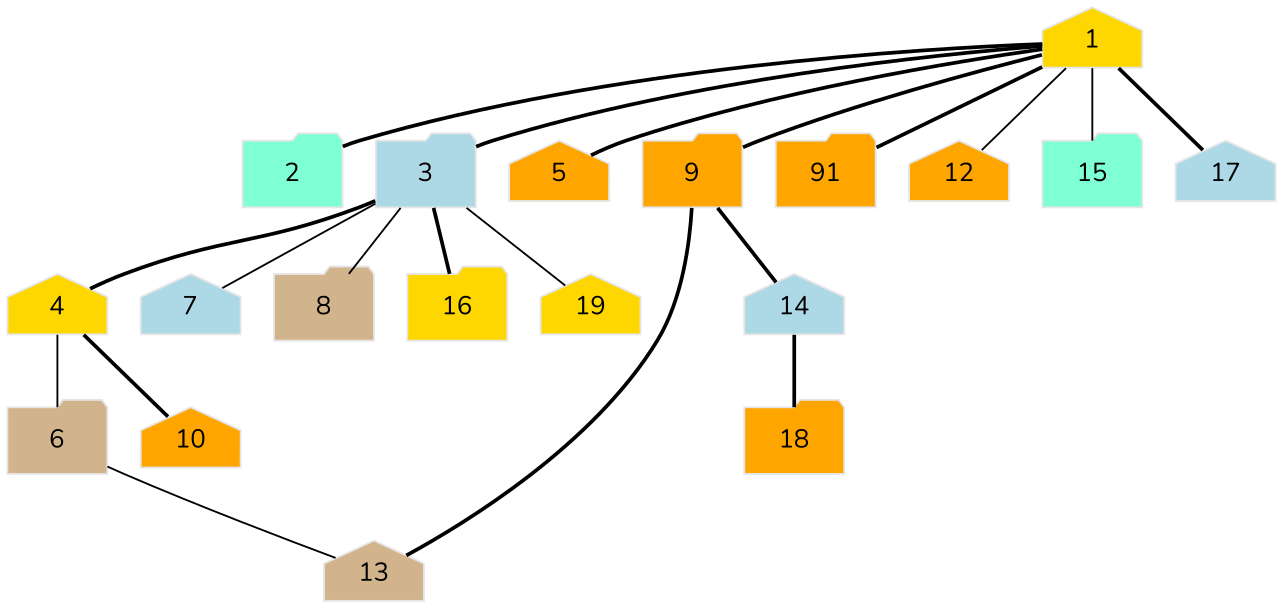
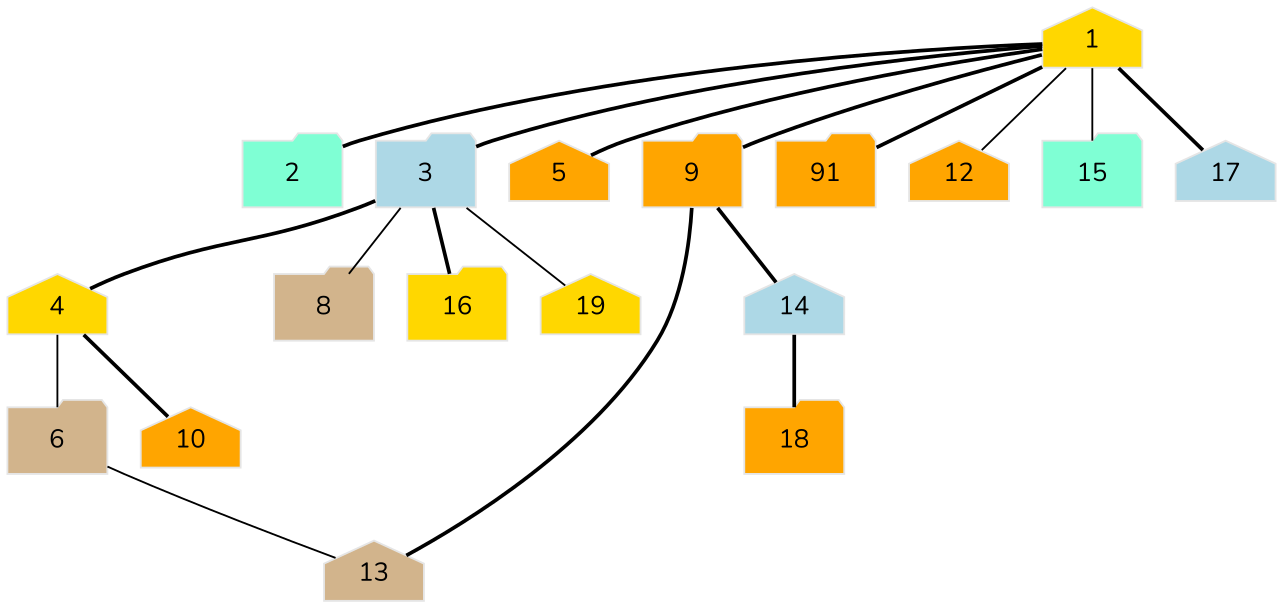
node "7": removed
